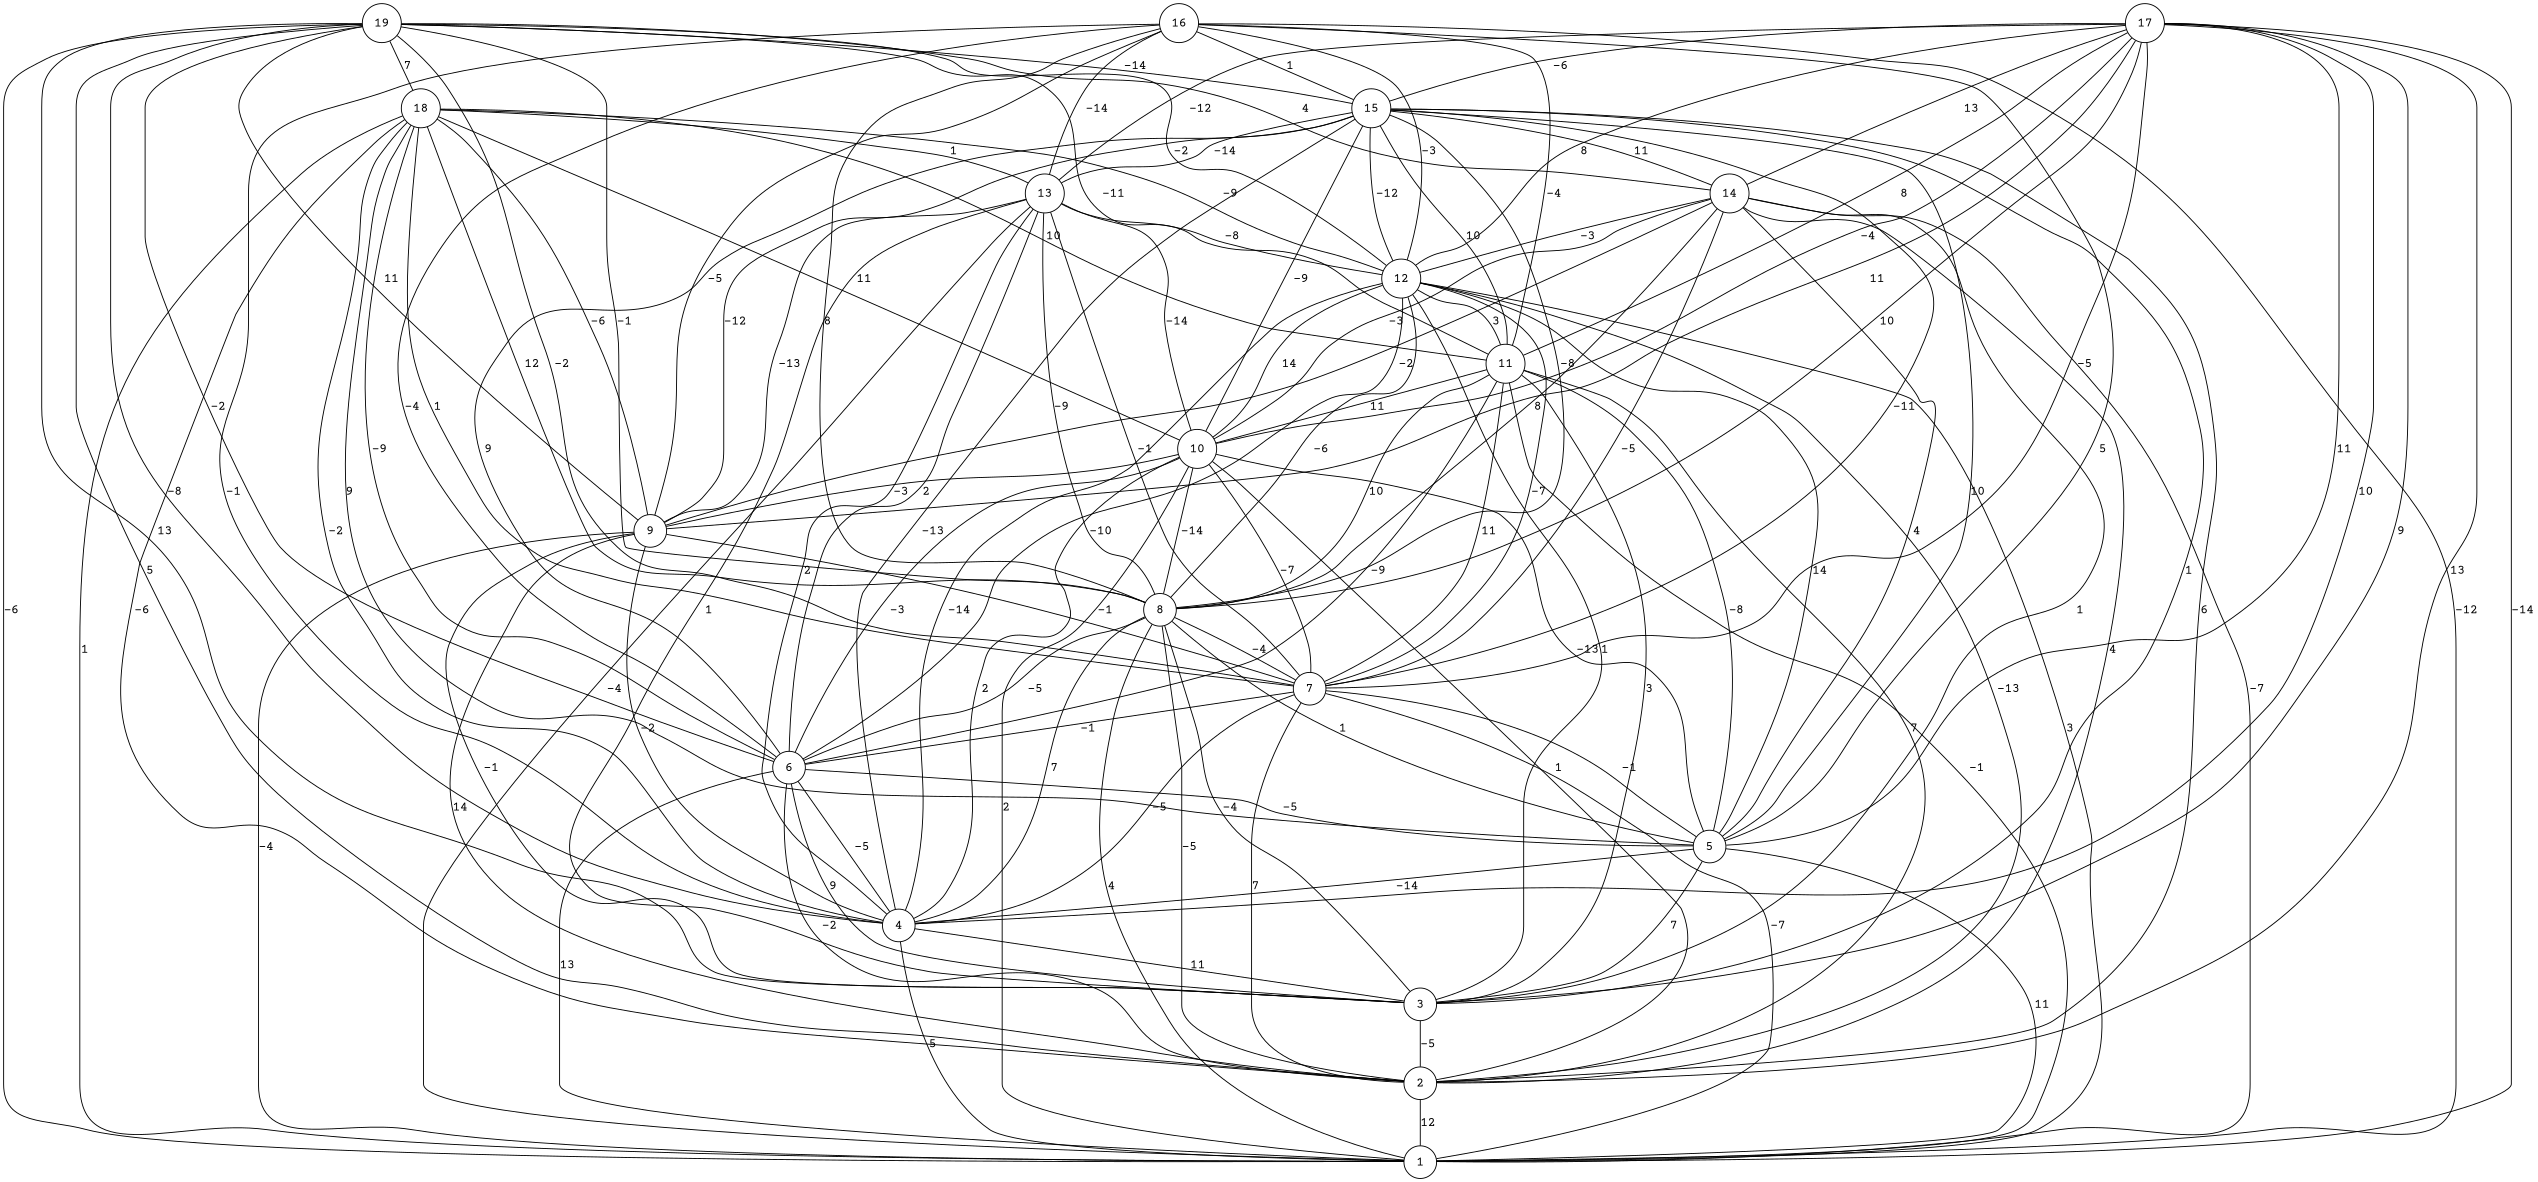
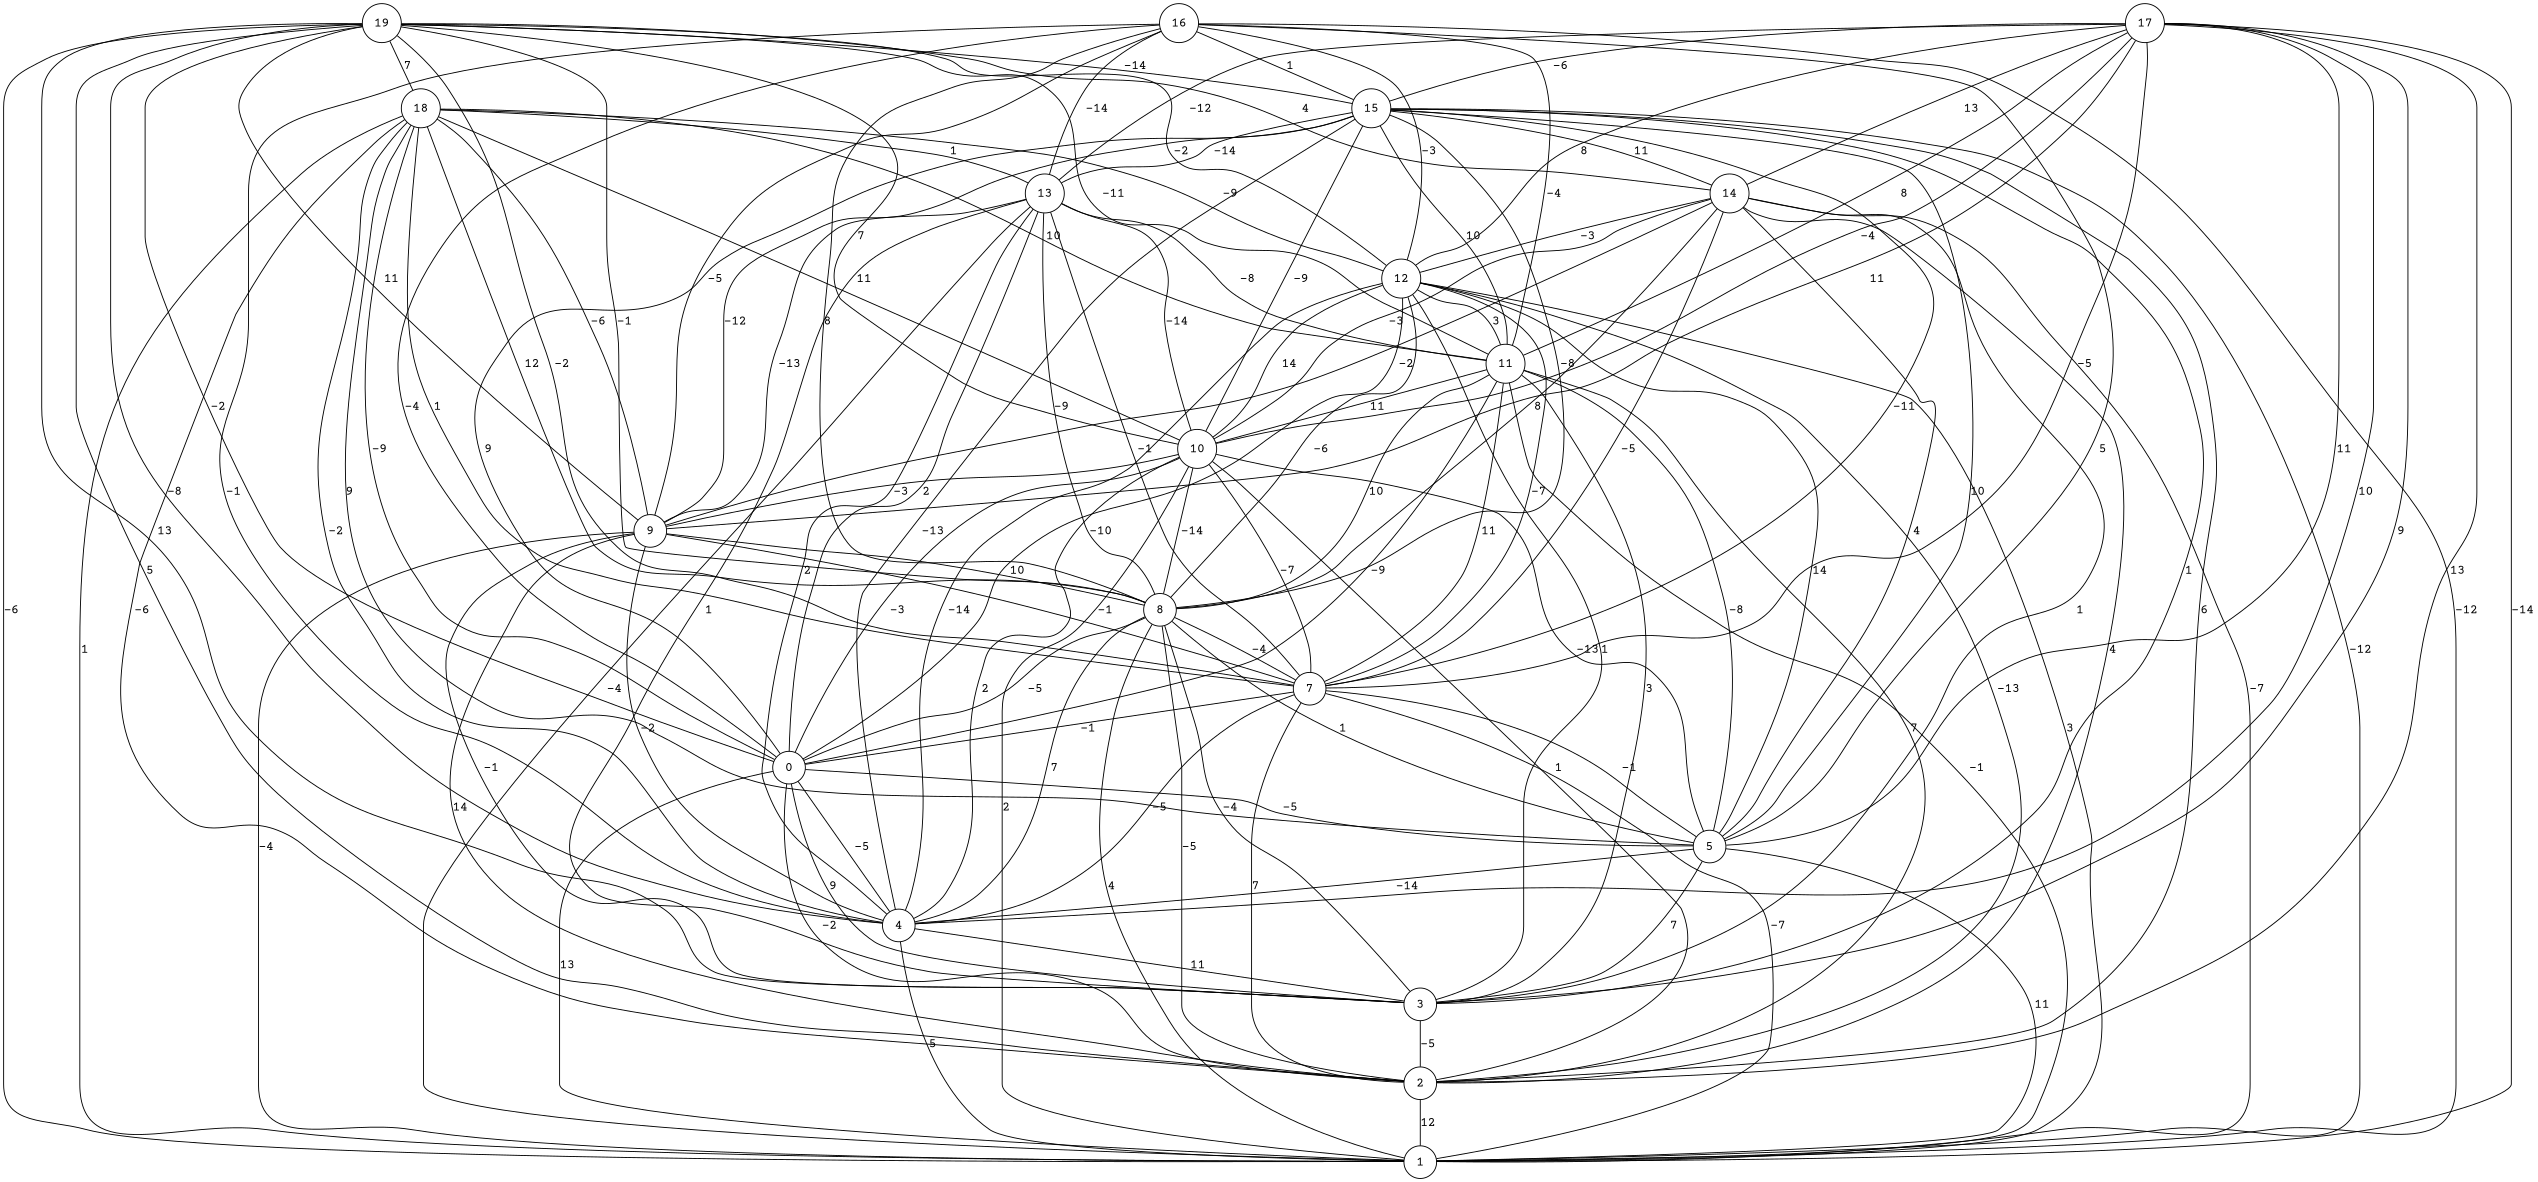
edge "19" -- "10": added, label "7"
edge "15" -- "12": now "15" -- "1"
edge "13" -- "12": now "13" -- "11"
edge "17" -- "8": now "9" -- "8"
node "6": label "6" -> "0"
